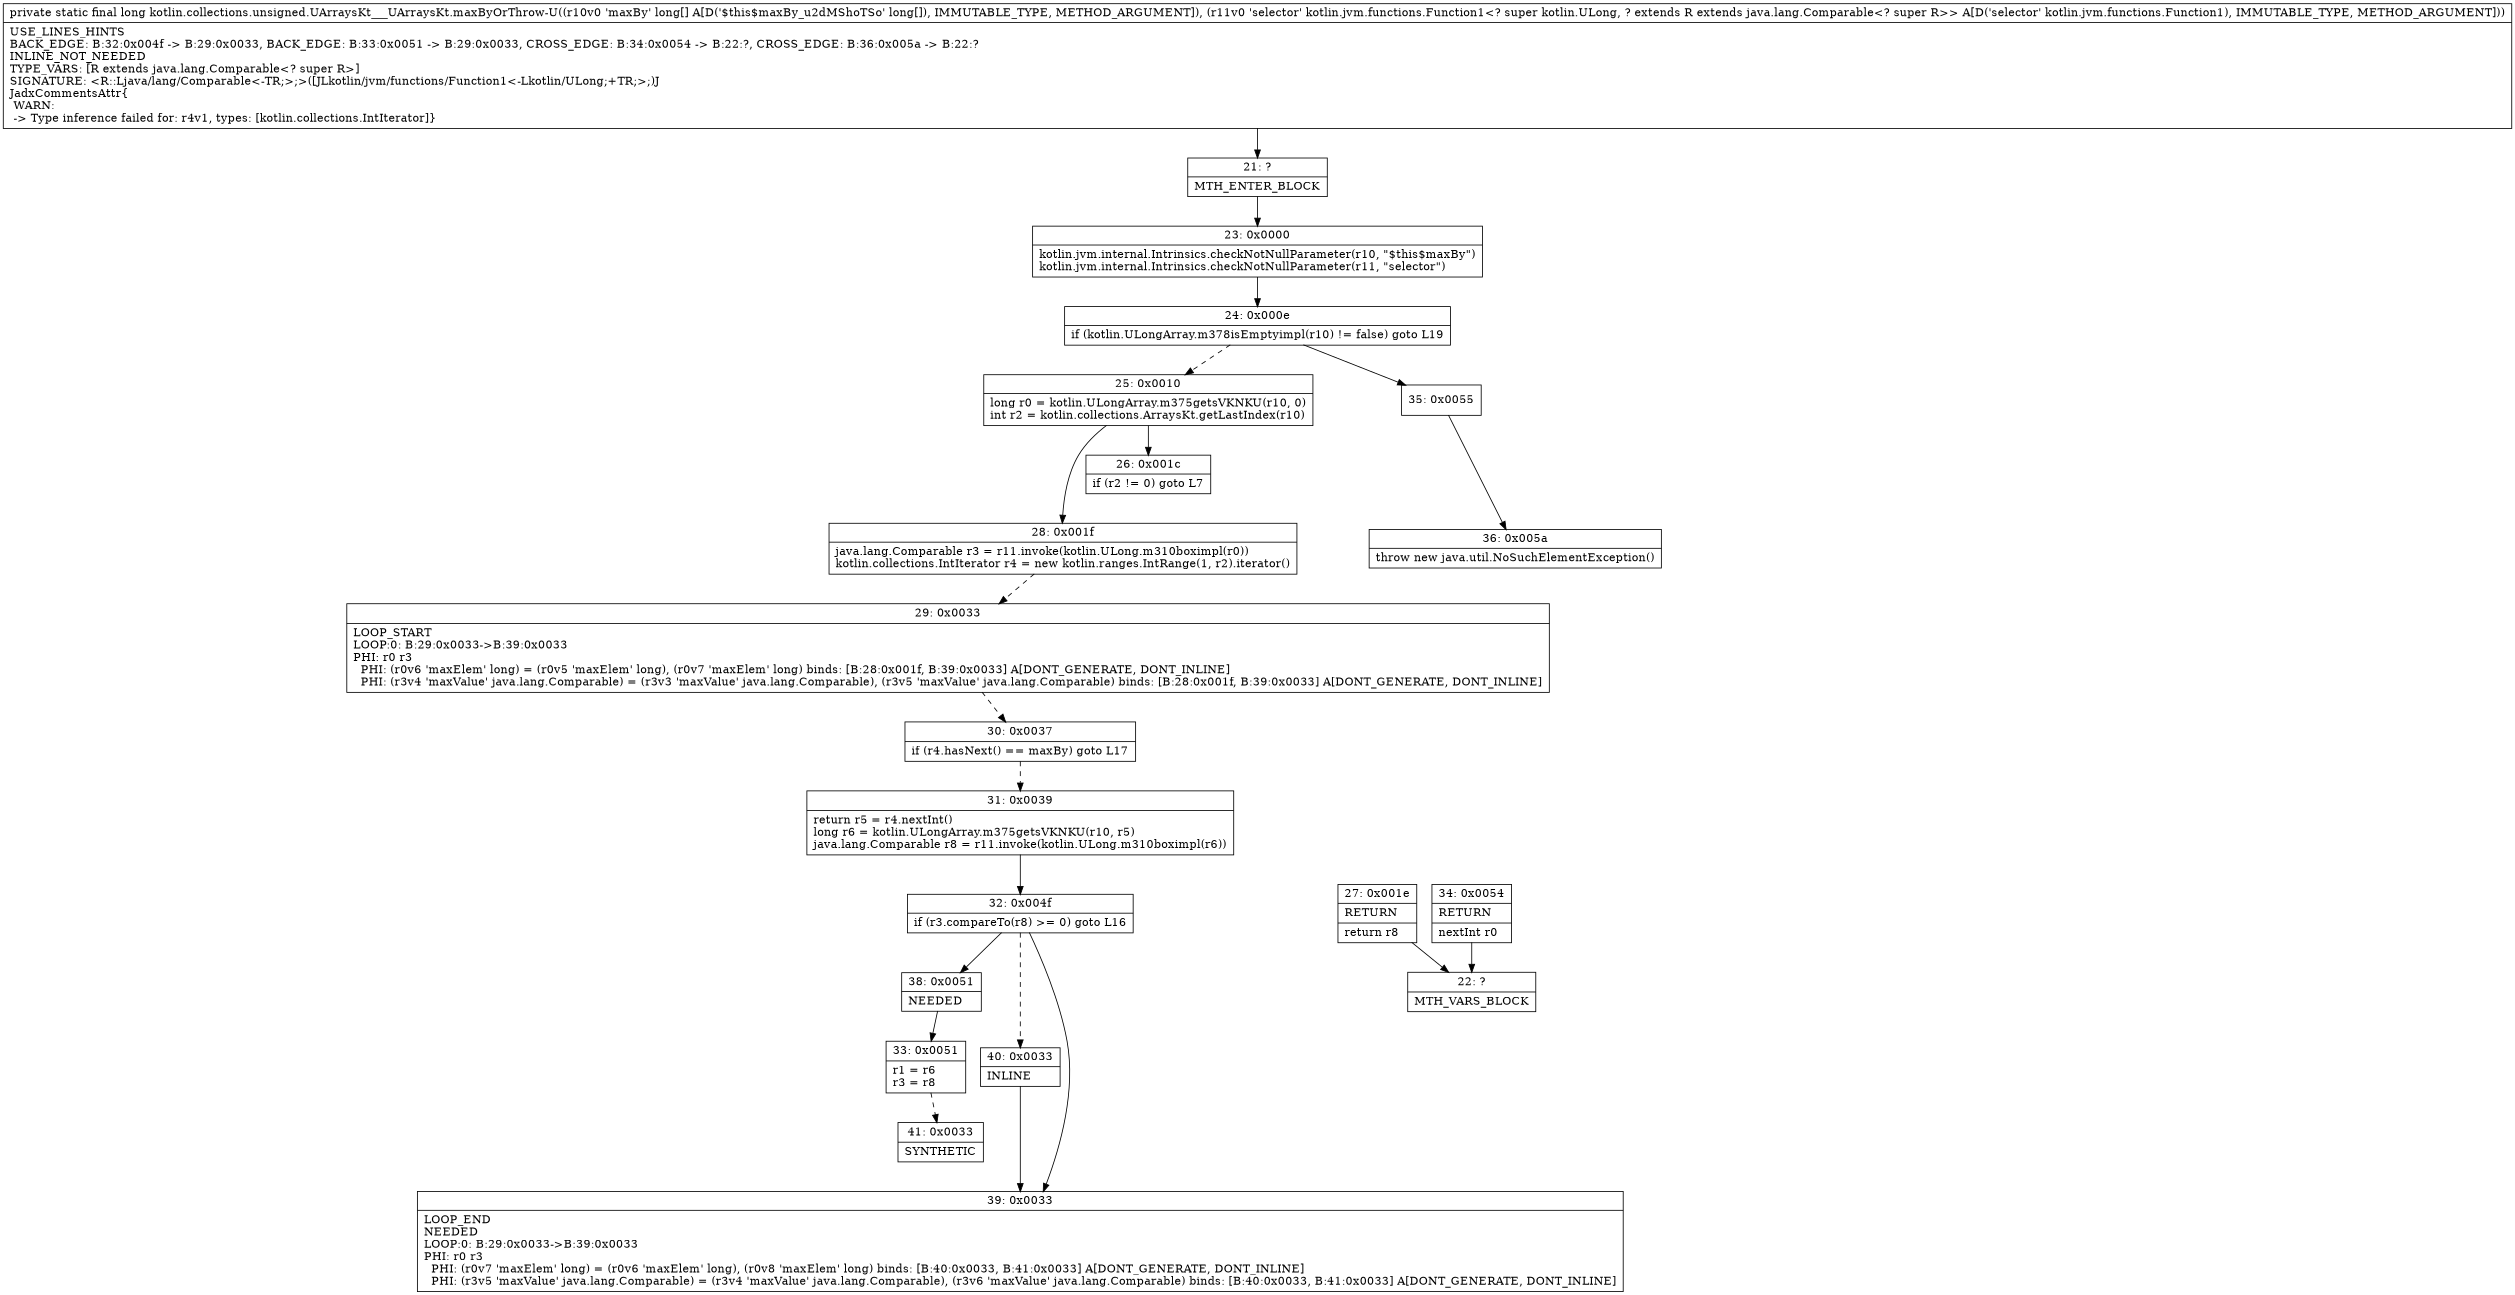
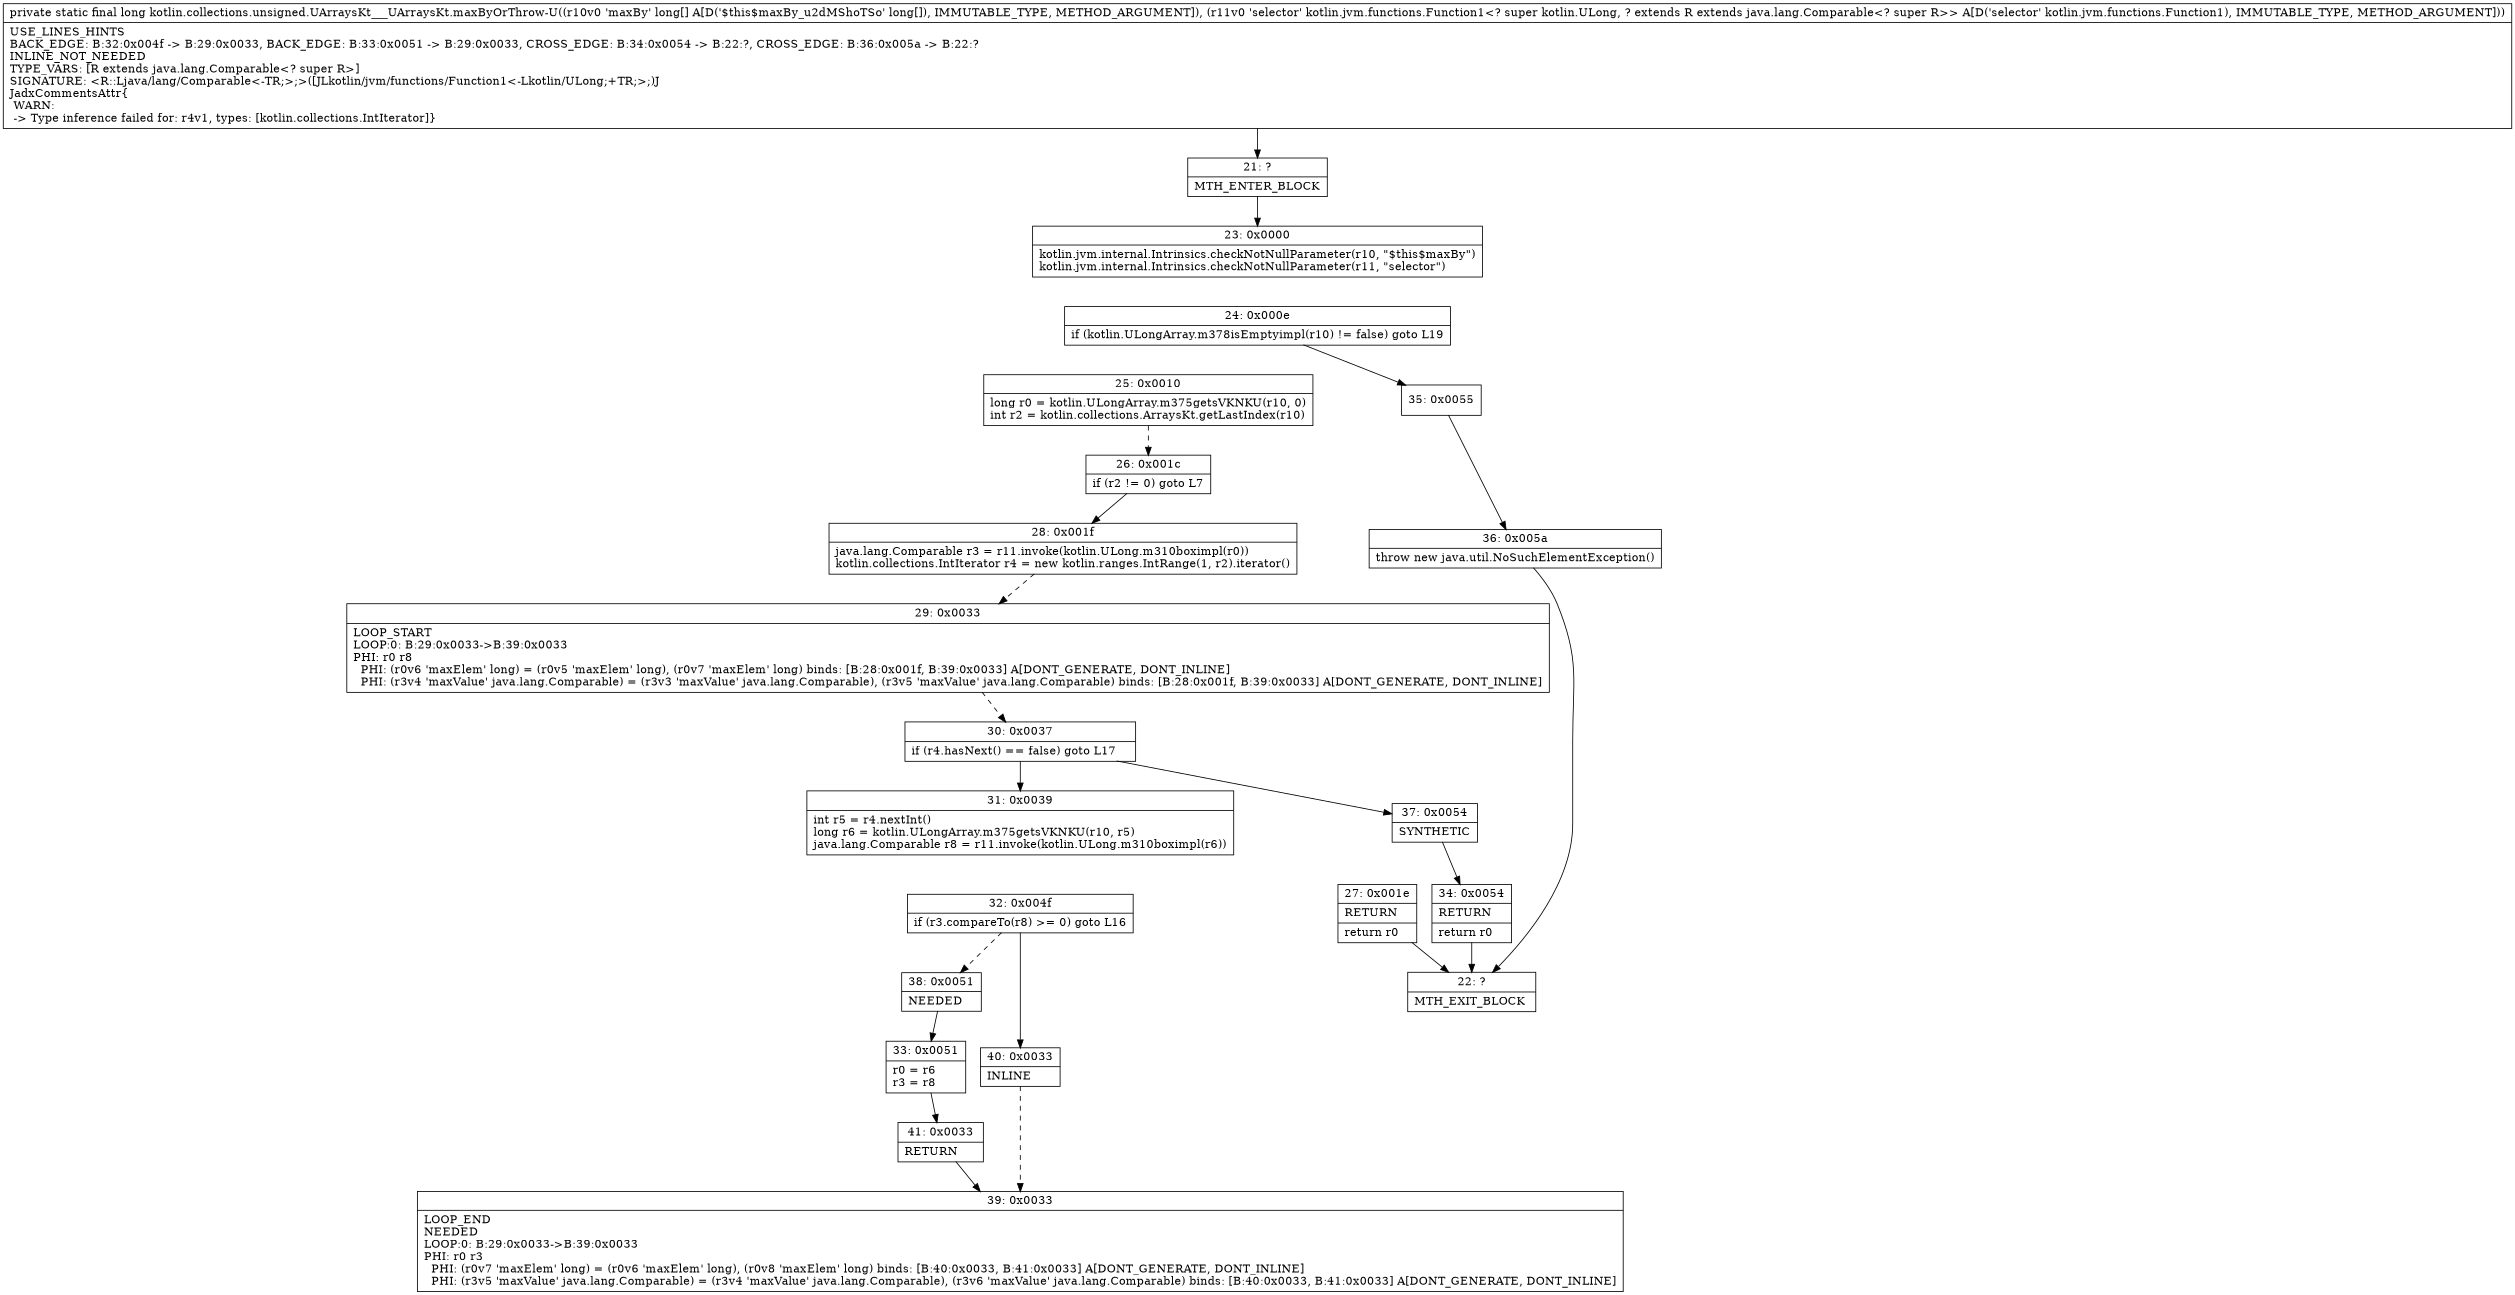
edge "23: 0x0000" -> "24: 0x000e": removed
edge "24: 0x000e" -> "25: 0x0010": removed
edge "25: 0x0010" -> "26: 0x001c": style solid -> dashed
edge "25: 0x0010" -> "28: 0x001f": now "26: 0x001c" -> "28: 0x001f"
node "29: 0x0033": text "PHI: r0 r3" -> "PHI: r0 r8"
node "30: 0x0037": text "if (r4.hasNext() == maxBy) goto L17" -> "if (r4.hasNext() == false) goto L17"
edge "30: 0x0037" -> "31: 0x0039": style dashed -> solid
edge "36: 0x005a" -> "22: ?": added
node "31: 0x0039": text "return r5 = r4.nextInt()" -> "int r5 = r4.nextInt()"
node "37: 0x0054": added
edge "31: 0x0039" -> "32: 0x004f": removed
node "27: 0x001e": text "return r8" -> "return r0"
node "34: 0x0054": text "nextInt r0" -> "return r0"
edge "32: 0x004f" -> "38: 0x0051": style solid -> dashed
edge "32: 0x004f" -> "40: 0x0033": style dashed -> solid
node "22: ?": text "MTH_VARS_BLOCK" -> "MTH_EXIT_BLOCK"
edge "32: 0x004f" -> "39: 0x0033": now "41: 0x0033" -> "39: 0x0033"
node "33: 0x0051": text "r1 = r6" -> "r0 = r6"
edge "33: 0x0051" -> "41: 0x0033": style dashed -> solid
edge "40: 0x0033" -> "39: 0x0033": style solid -> dashed
node "41: 0x0033": text "SYNTHETIC" -> "RETURN"
